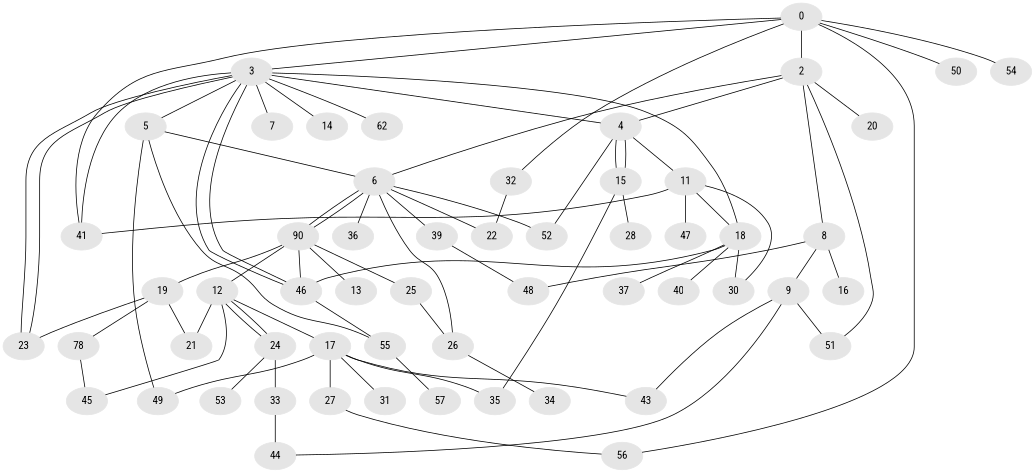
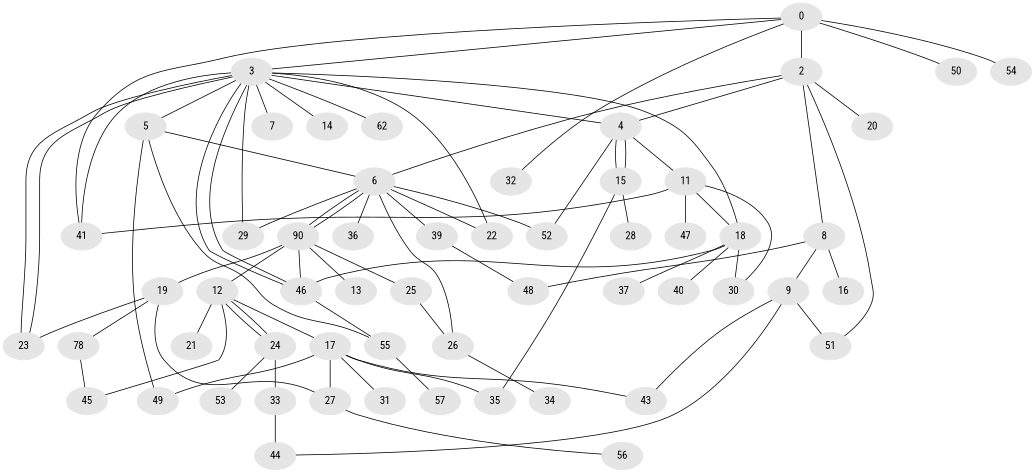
edge "32" -- "22": now "3" -- "22"
node "29": added
edge "0" -- "56": removed
edge "19" -- "21": now "19" -- "27"
